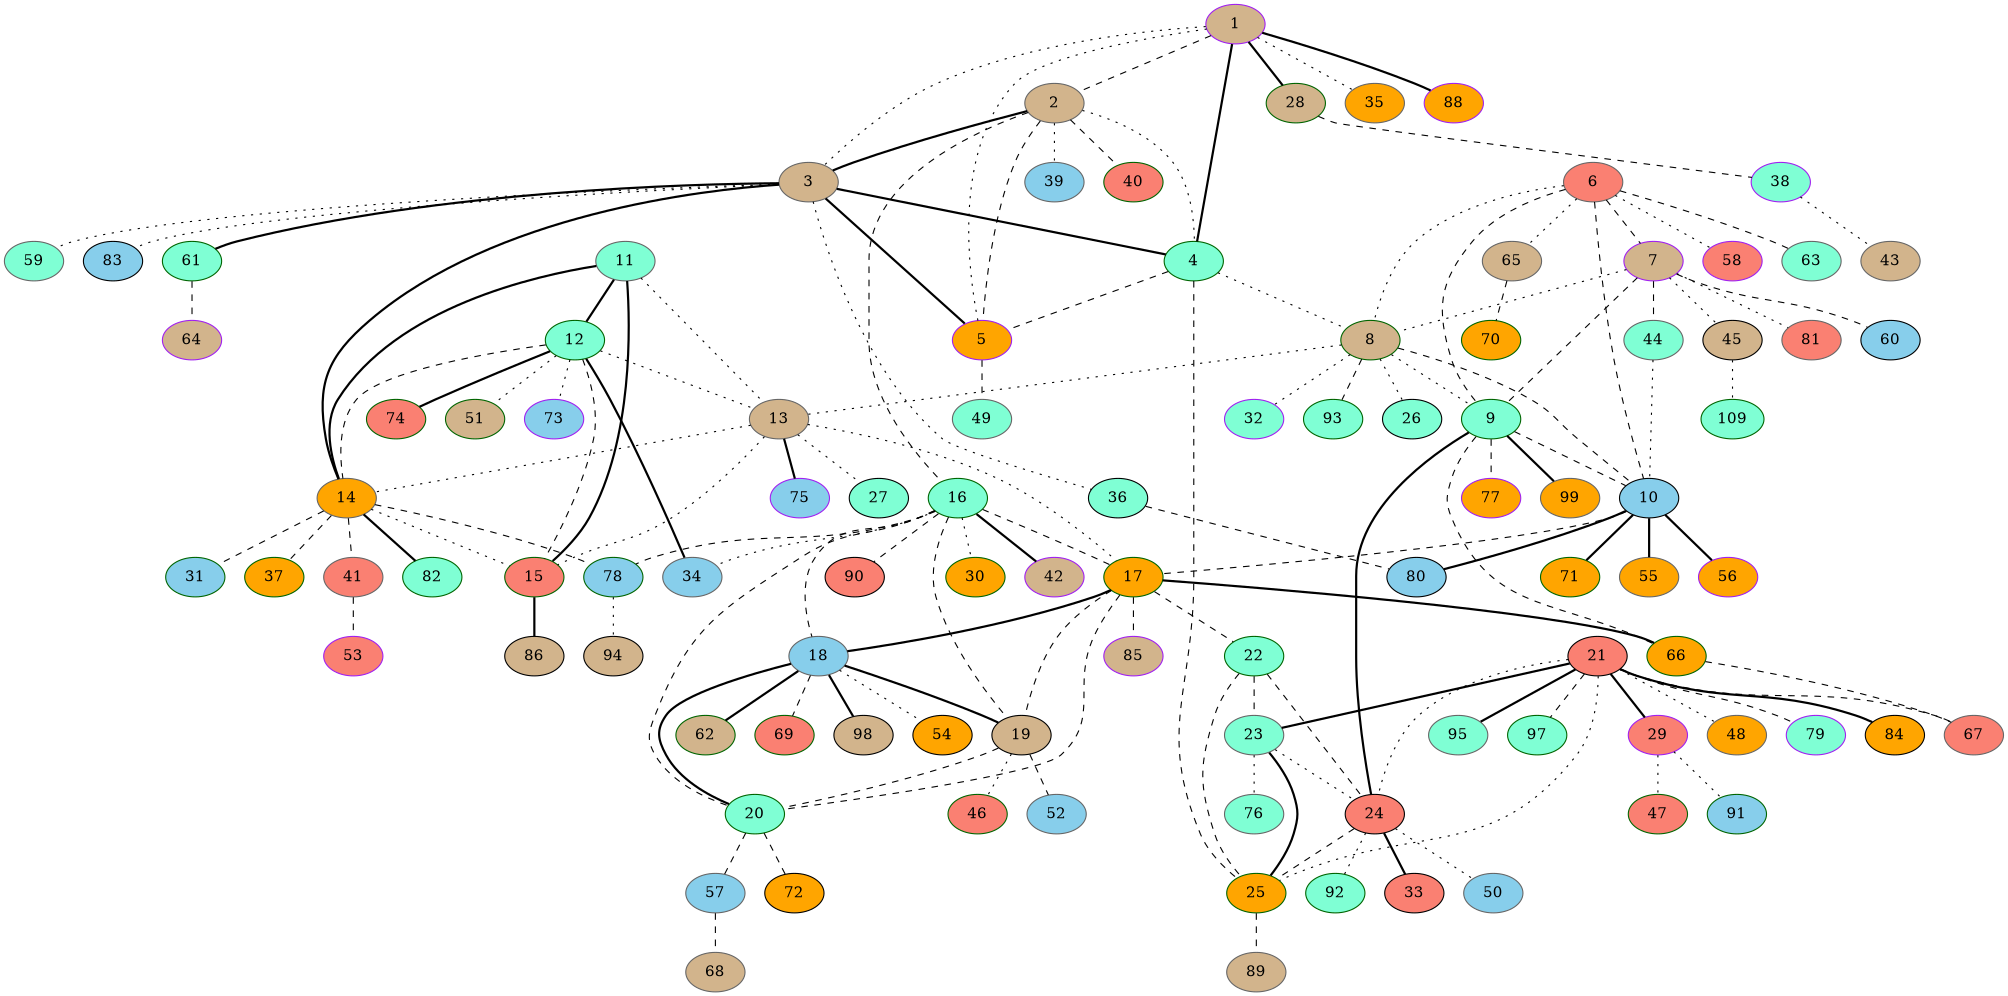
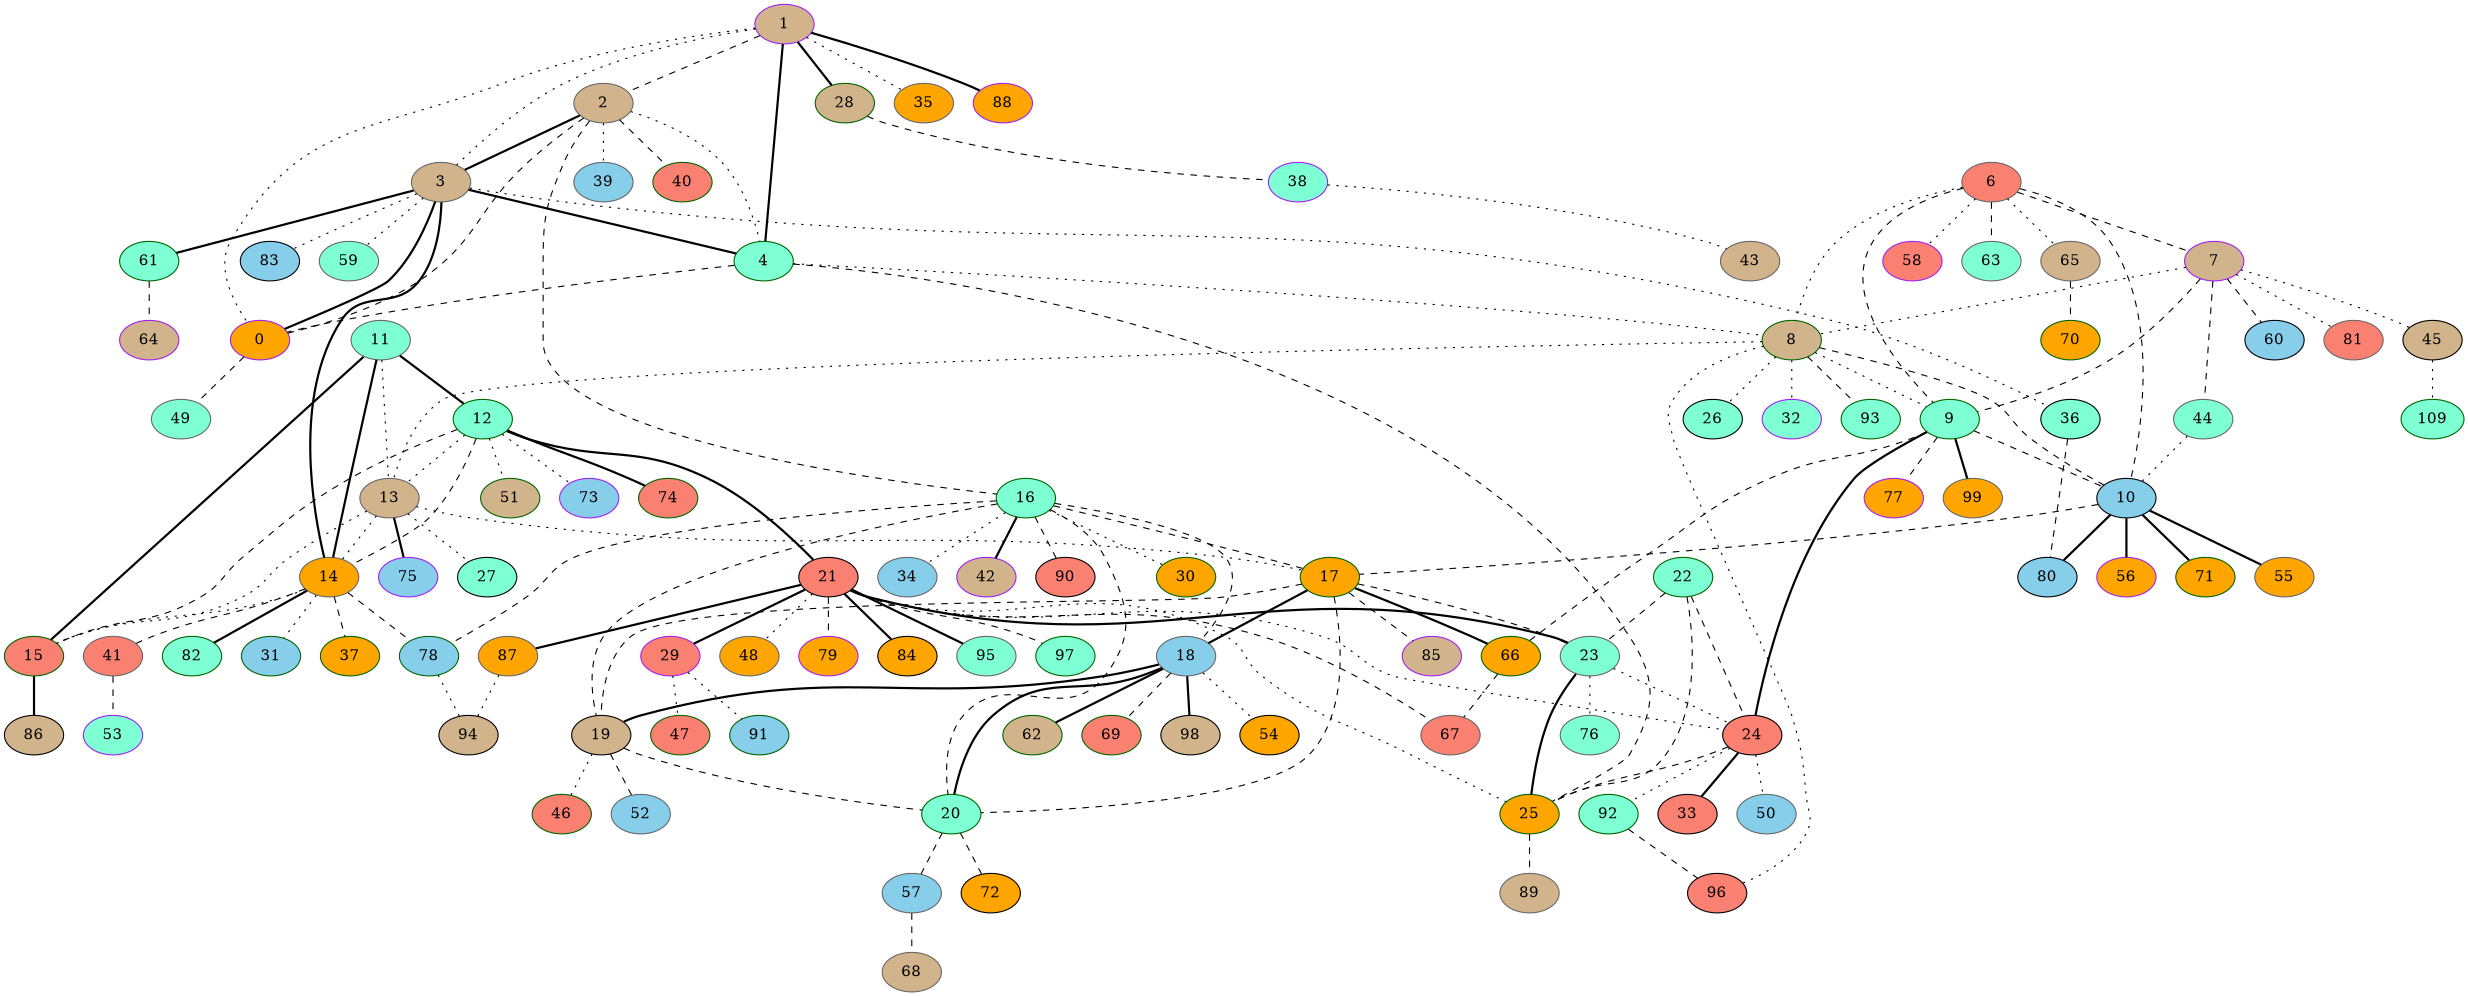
node "5": label "5" -> "0"
edge "12" -- "34": now "12" -- "21"
edge "14" -- "31": style dashed -> dotted
edge "17" -- "22": now "17" -- "23"
node "53": fillcolor salmon -> aquamarine
node "87": added
node "79": fillcolor aquamarine -> orange
node "96": added
